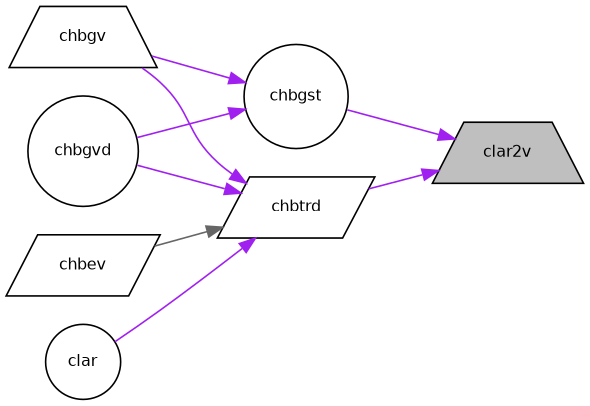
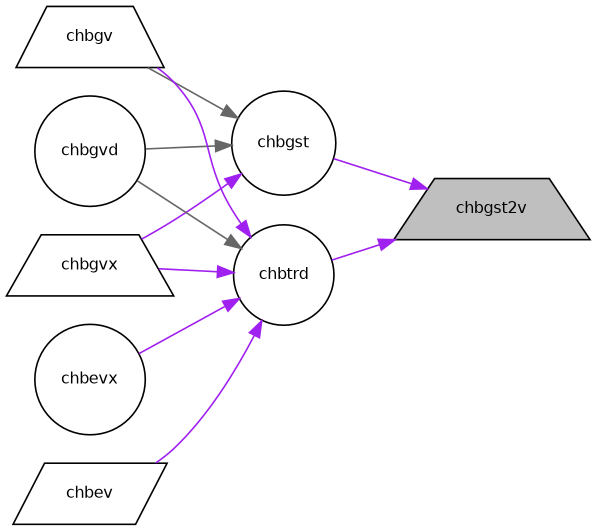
edge "chbgv" -> "chbgst": color purple -> gray40
edge "chbgvd" -> "chbgst": color purple -> gray40
node "clar2v": label "clar2v" -> "chbgst2v"
edge "chbgvd" -> "chbtrd": color purple -> gray40
node "chbtrd": shape parallelogram -> circle
edge "chbev" -> "chbtrd": color gray40 -> purple
node "chbgvx": added
node "clar": label "clar" -> "chbevx"
